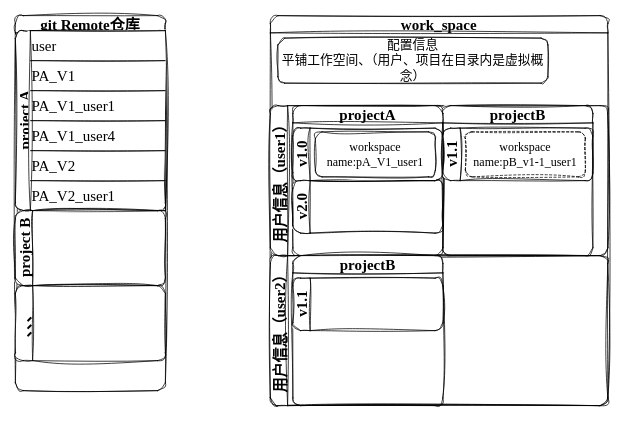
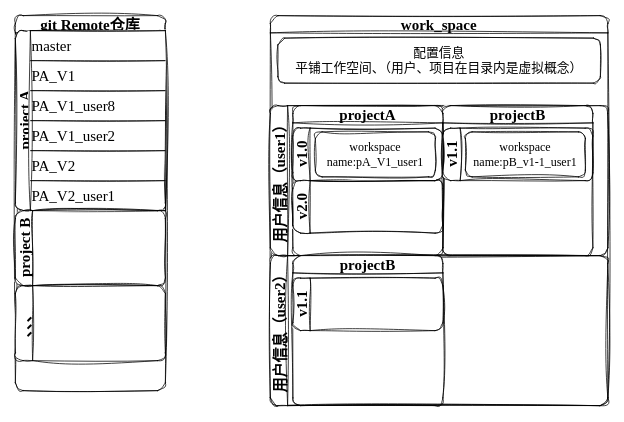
node "user": label "user" -> "master"
node "配置信息平铺工作空间、（用户、项目在目录内是虚拟概念）": size 270x45 -> 323x45
node "PA_V1_user1": label "PA_V1_user1" -> "PA_V1_user8"
node "PA_V1_user4": label "PA_V1_user4" -> "PA_V1_user2"
node "workspacename:pB_v1-1_user1": style dashed -> solid
